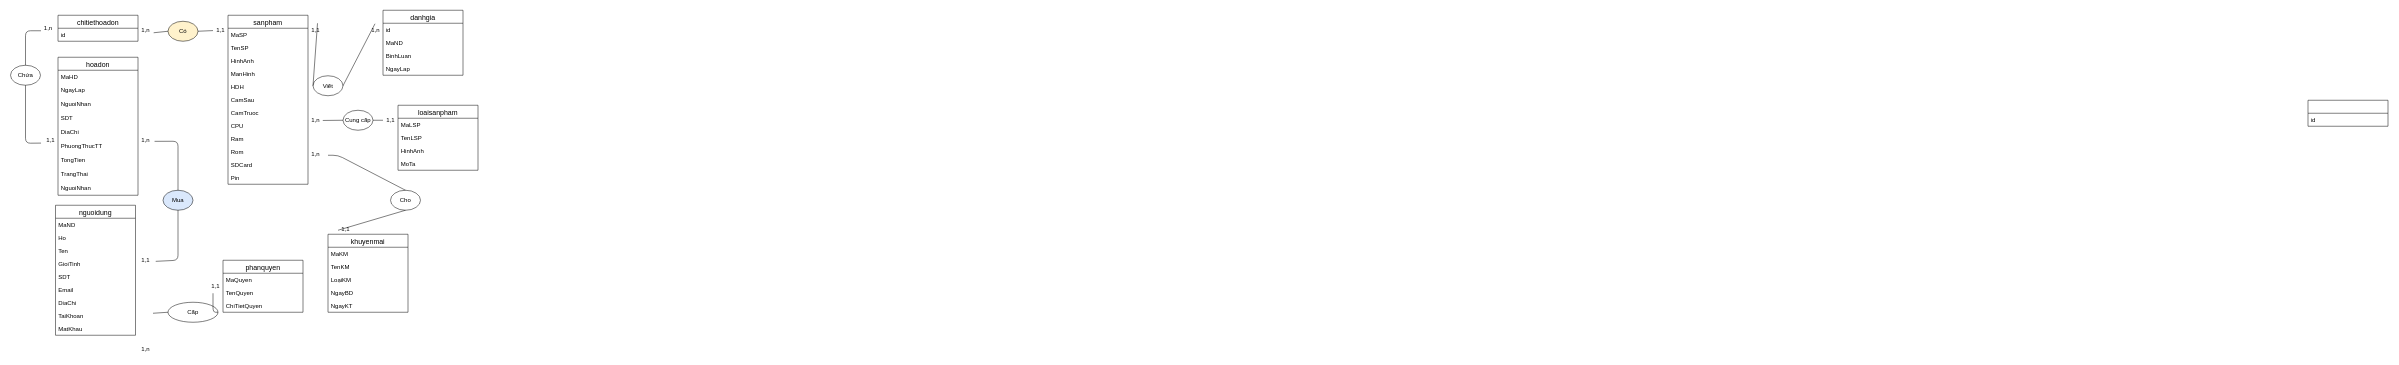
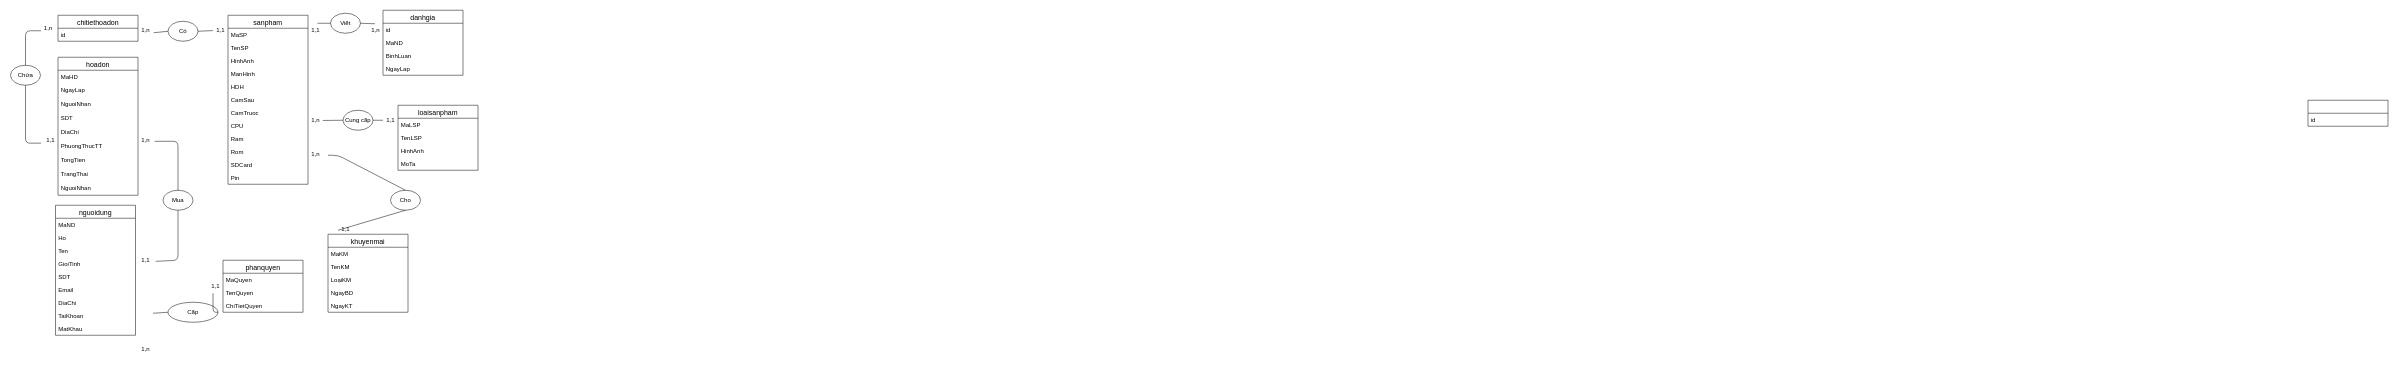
node "Có": fillcolor #fff2cc -> #ffffff
node "Viết": moved (328, 86) -> (345, 23)
node "Mua": fillcolor #dae8fc -> #ffffff
